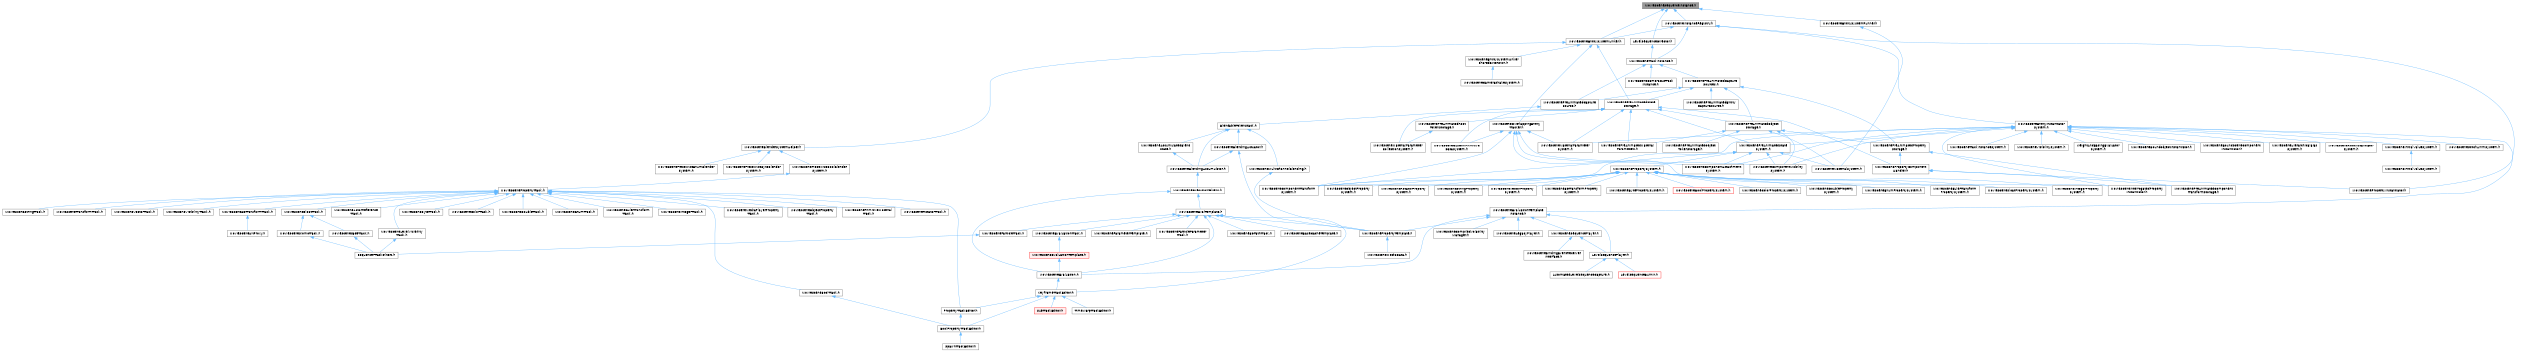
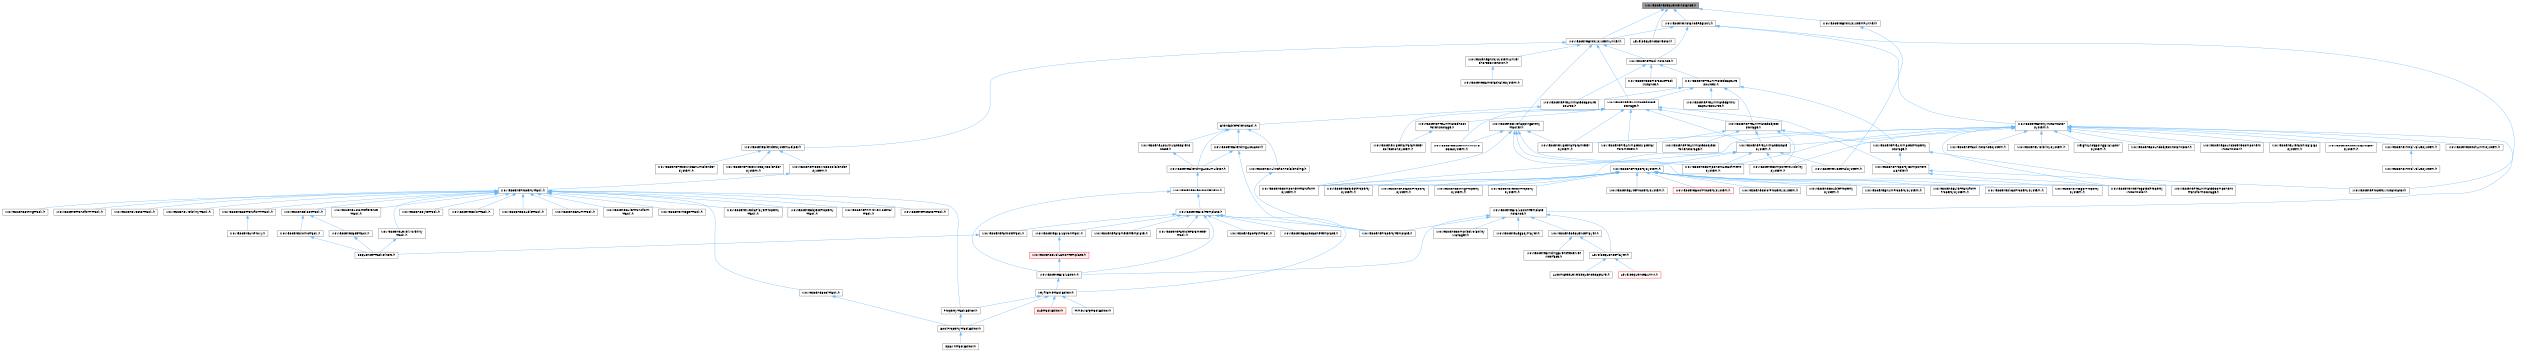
edge "MovieSceneTrackInstance.h" -> "LevelSequenceDirector.h": now "MovieSceneTrackInstance.h" -> "MovieSceneEntitySystemLinker.h"
edge "MovieSceneMaterialSystem.h" -> "MovieScenePreAnimatedObject Storage.h": now "MovieScenePreAnimatedState System.h" -> "MovieScenePreAnimatedObject Storage.h"
edge "MovieScenePreAnimatedComponent TransformStorage.h" -> "MovieScenePropertyComponent Handler.h": now "MovieSceneInterrogatedProperty Instantiator.h" -> "MovieScenePropertyComponent Handler.h"
node "MovieScene3DTransformProperty System.h": removed
node "MovieSceneMediaData.h": removed
